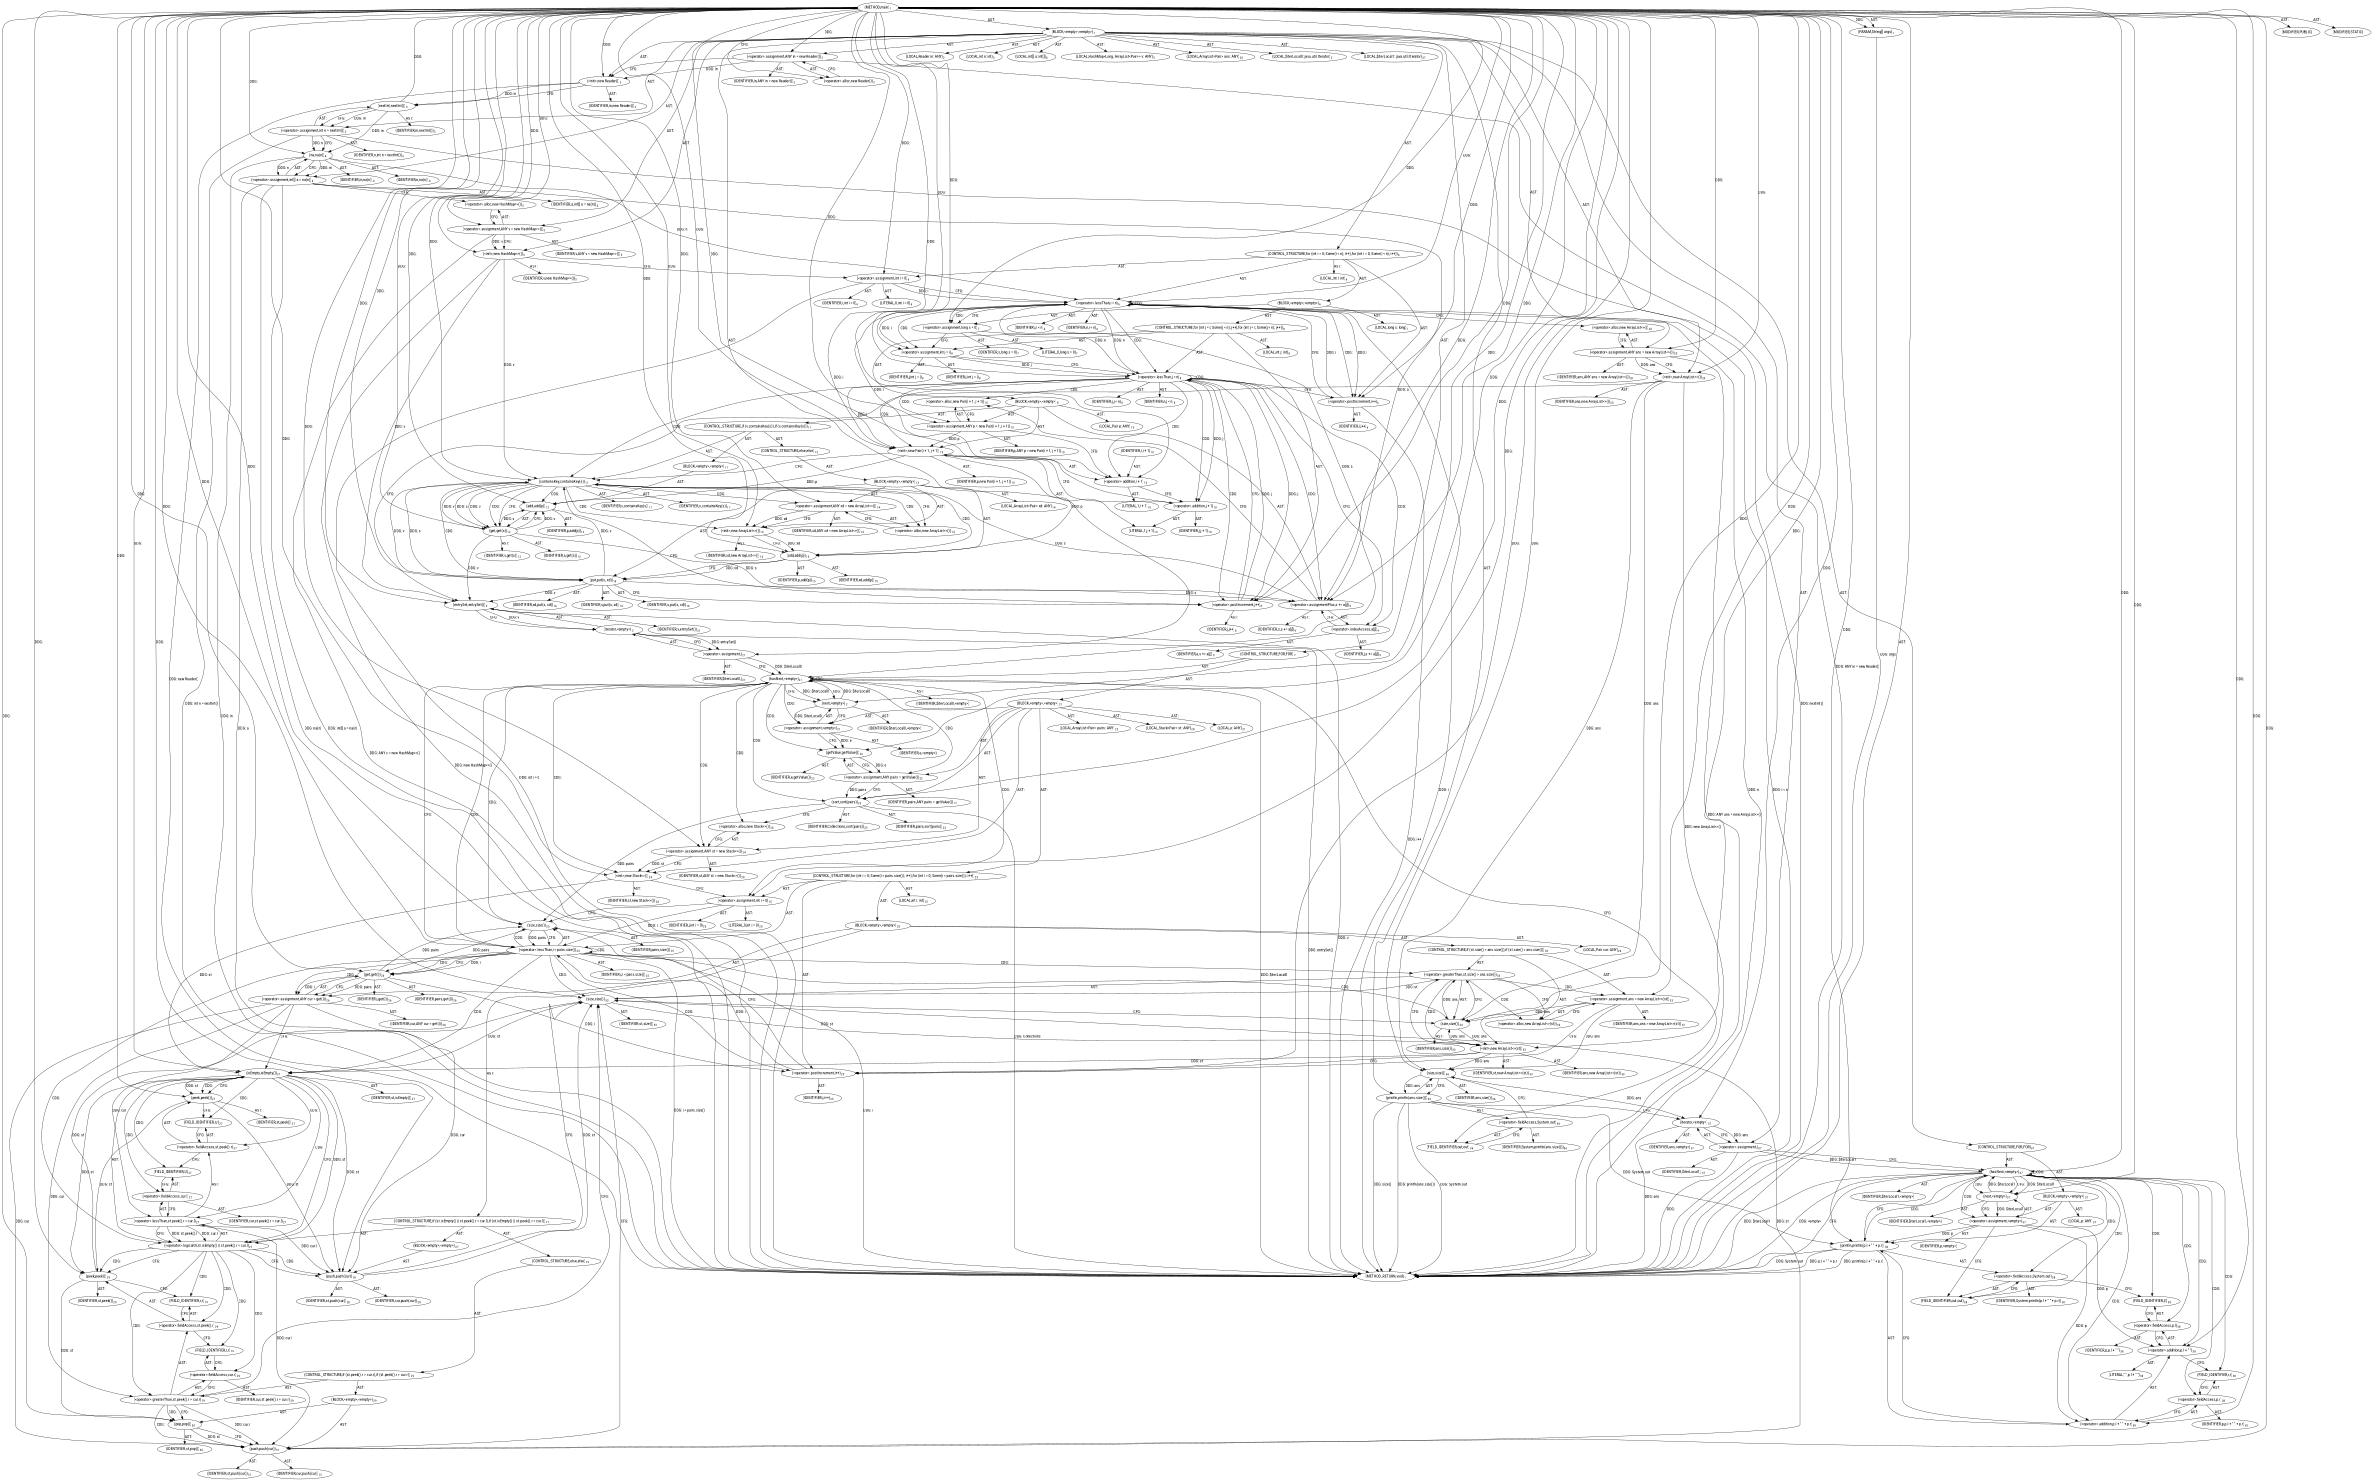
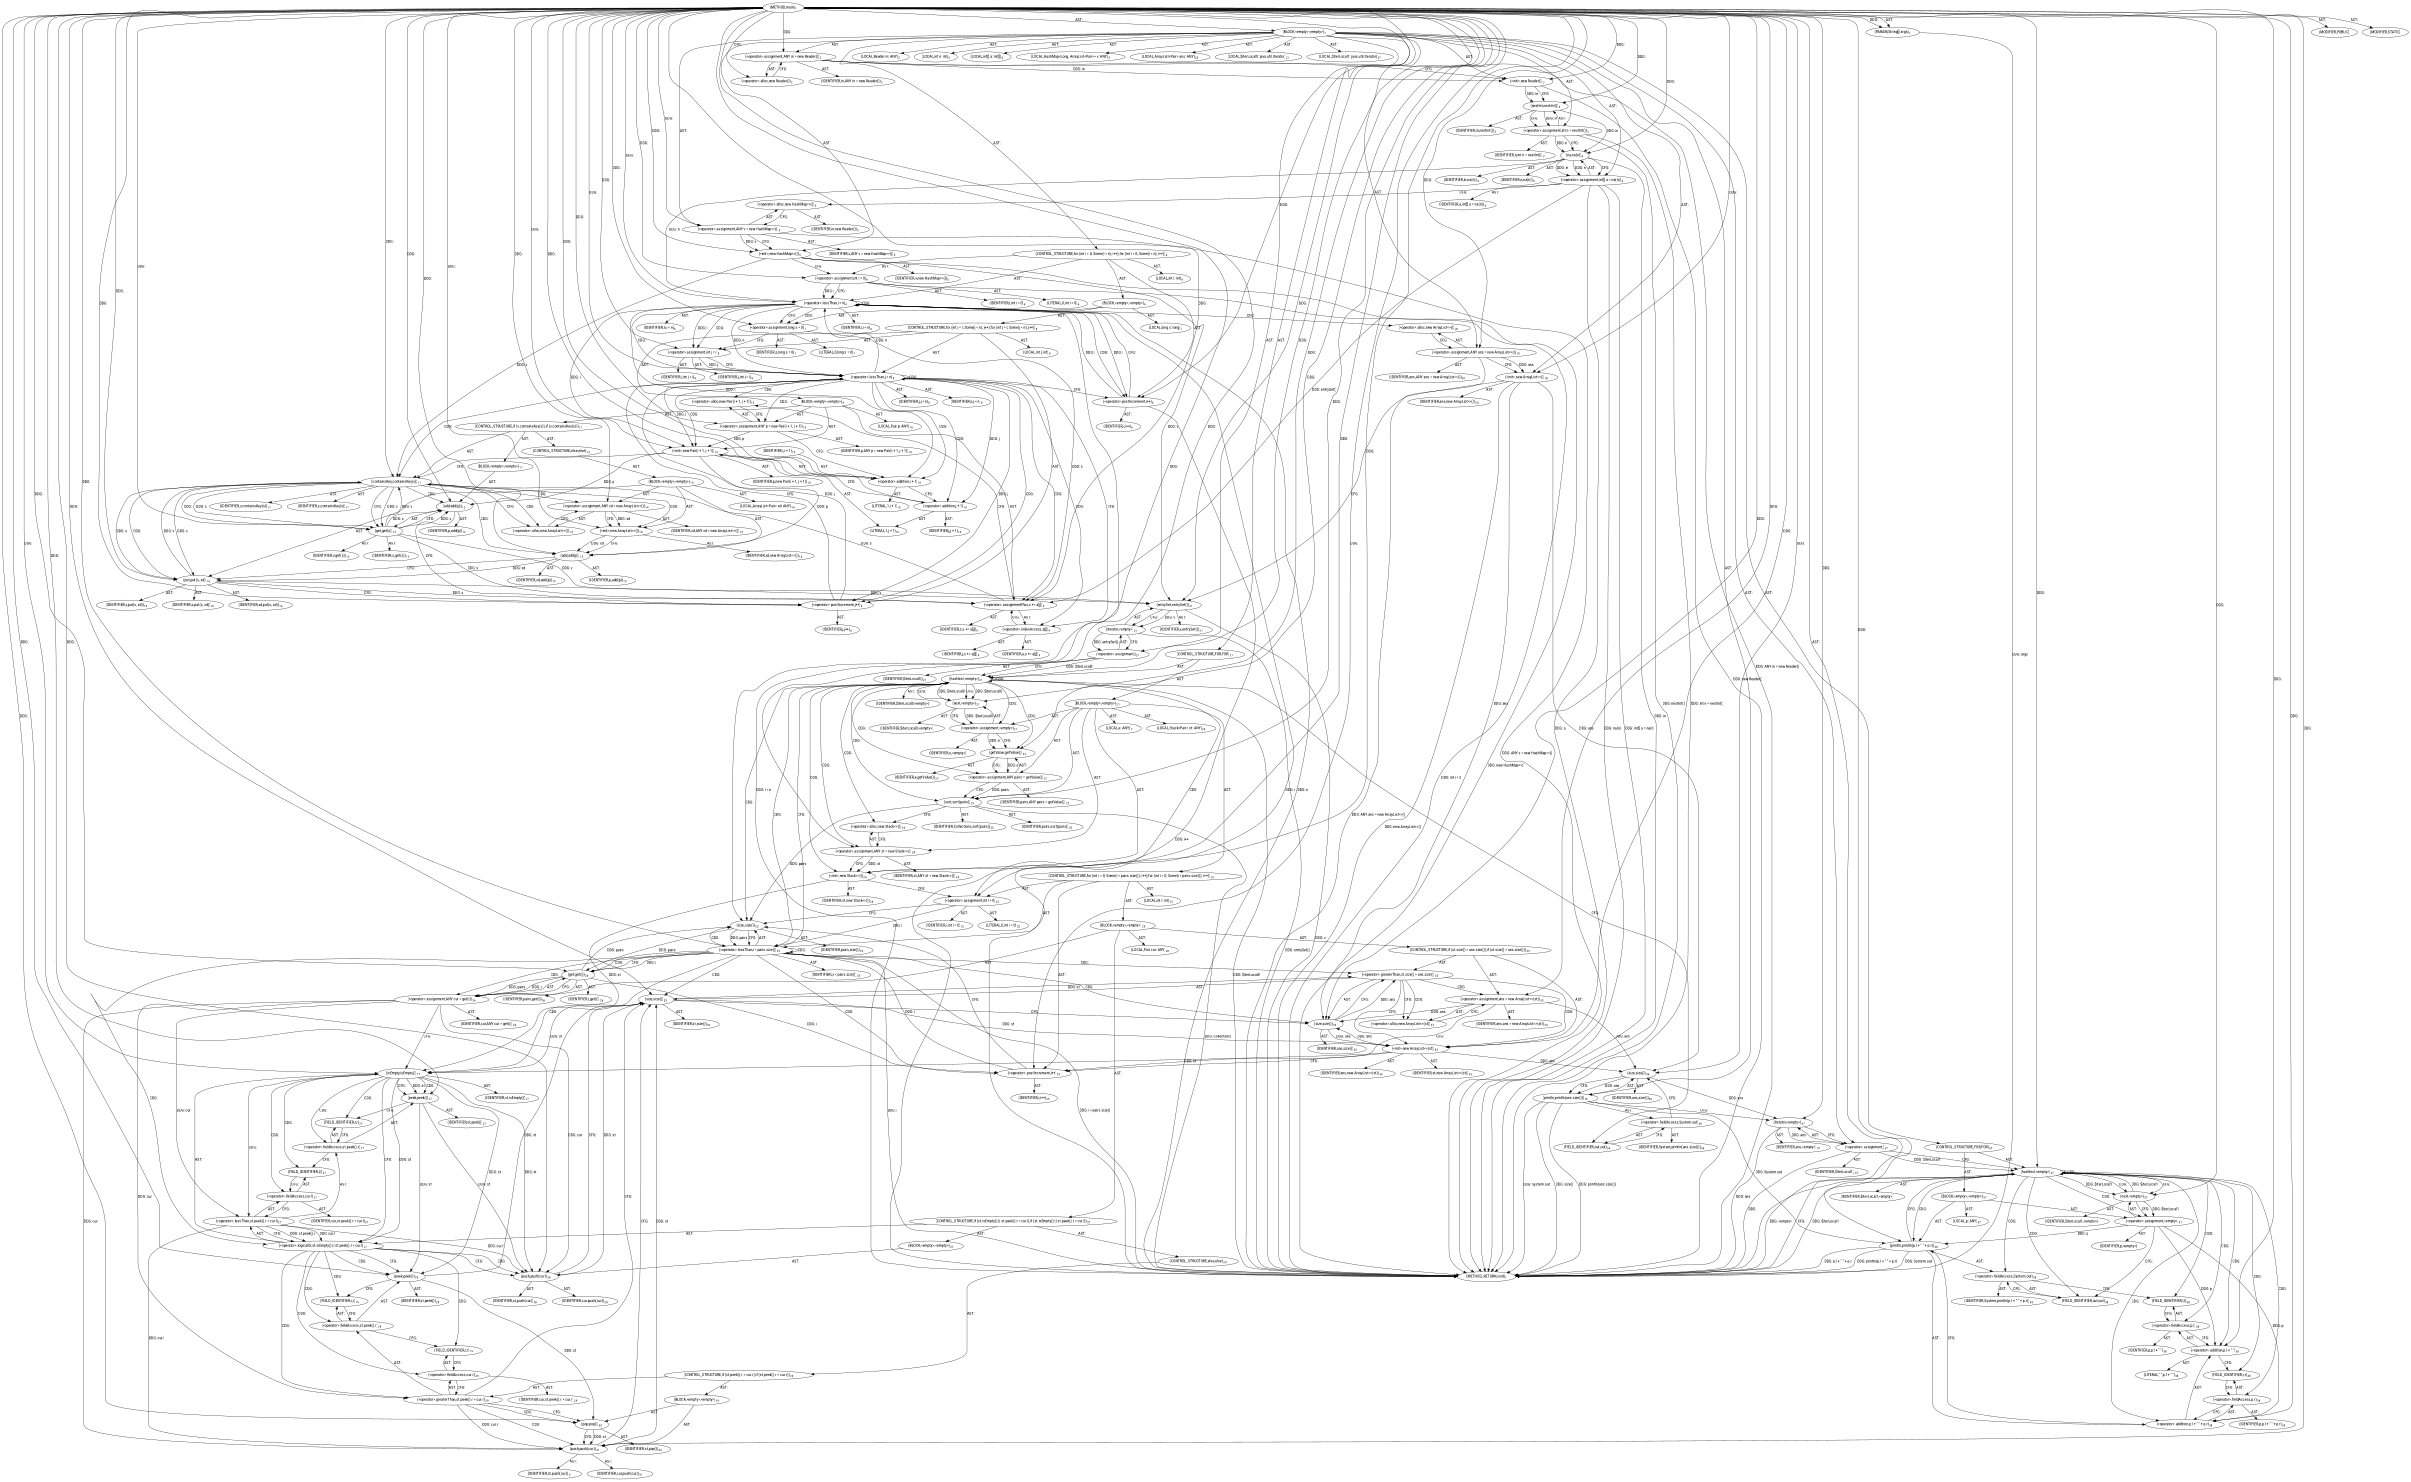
edge "(nextInt,nextInt())" -> "(METHOD,main)": reversed
edge "(<init>,new Reader())" -> "(IDENTIFIER,in,new Reader())": now "(<operator>.alloc,new HashMap<>())" -> "(IDENTIFIER,in,new Reader())"
edge "(<operator>.assignment,int[] a = na(n))" -> "(<operator>.assignmentPlus,s += a[j])": label "DDG: a" -> "DDG: entrySet()"
node "(LOCAL,ArrayList<Pair> pairs: ANY)": removed
